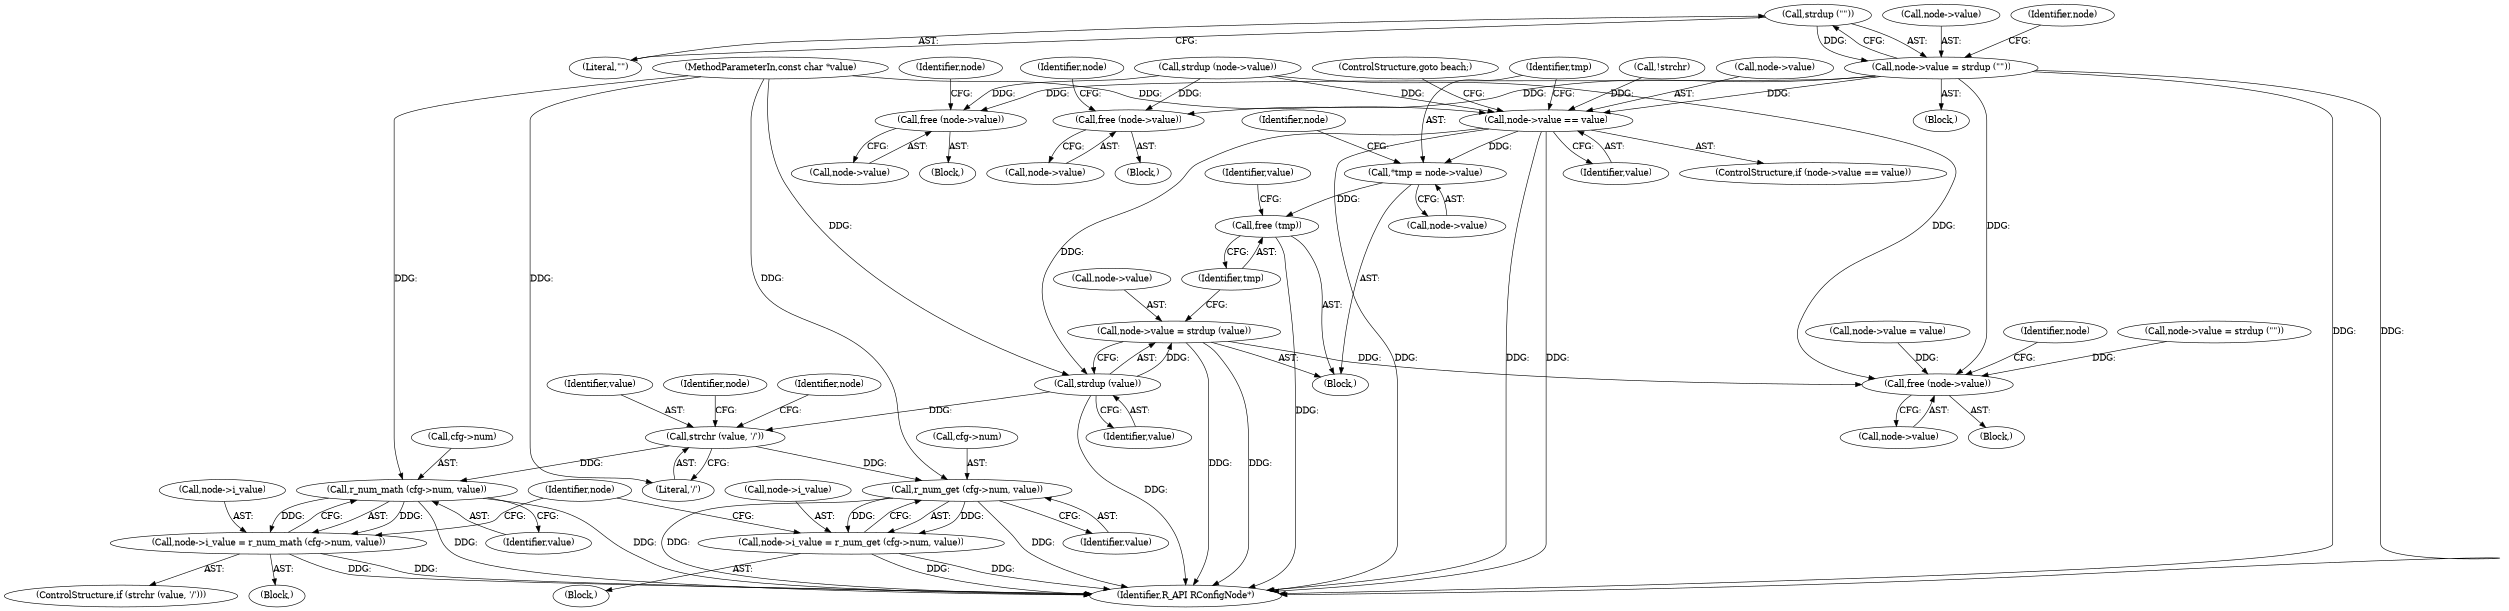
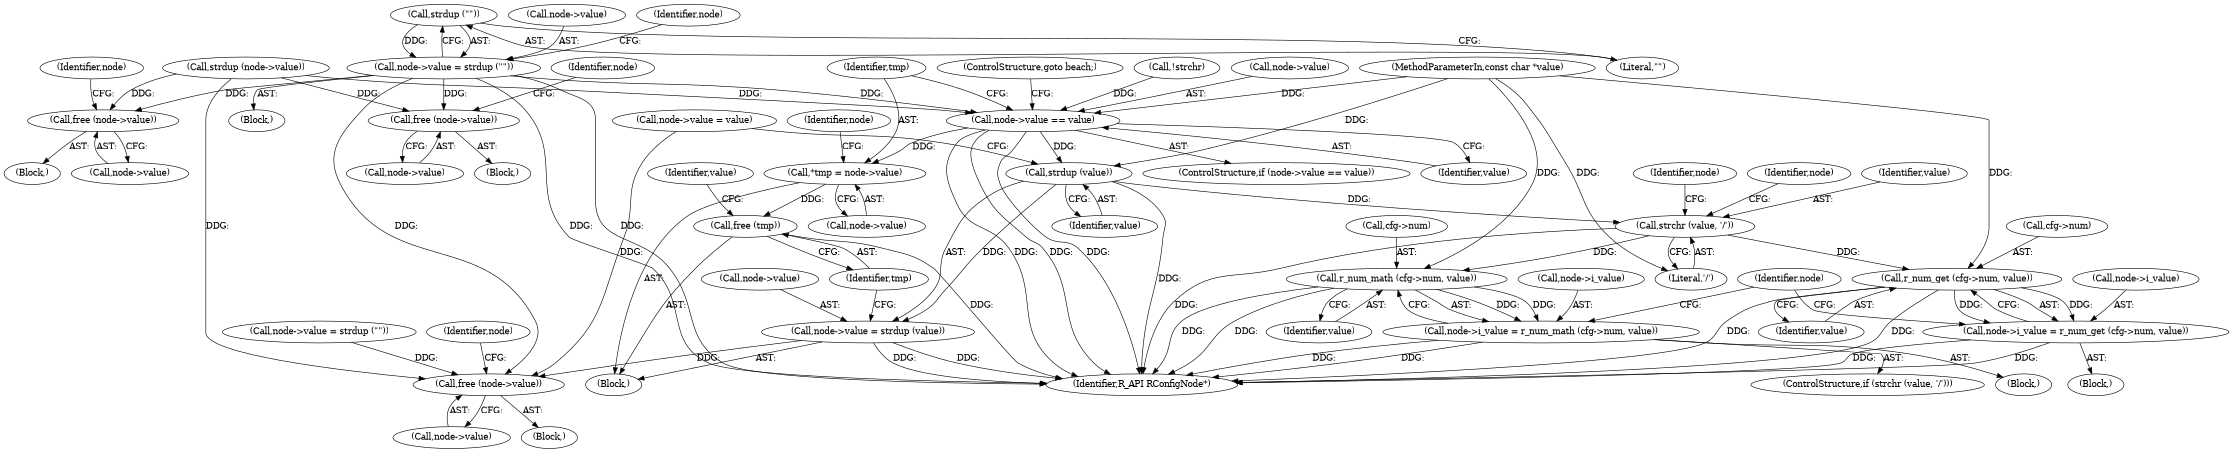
edge "(Call,strchr (value, '/'))" -> "(Identifier,R_API RConfigNode*)": added, label "DDG:"
edge "(Call,node->value = strdup (value))" -> "(Call,strdup (value))": now "(Call,node->value = value)" -> "(Call,strdup (value))"
